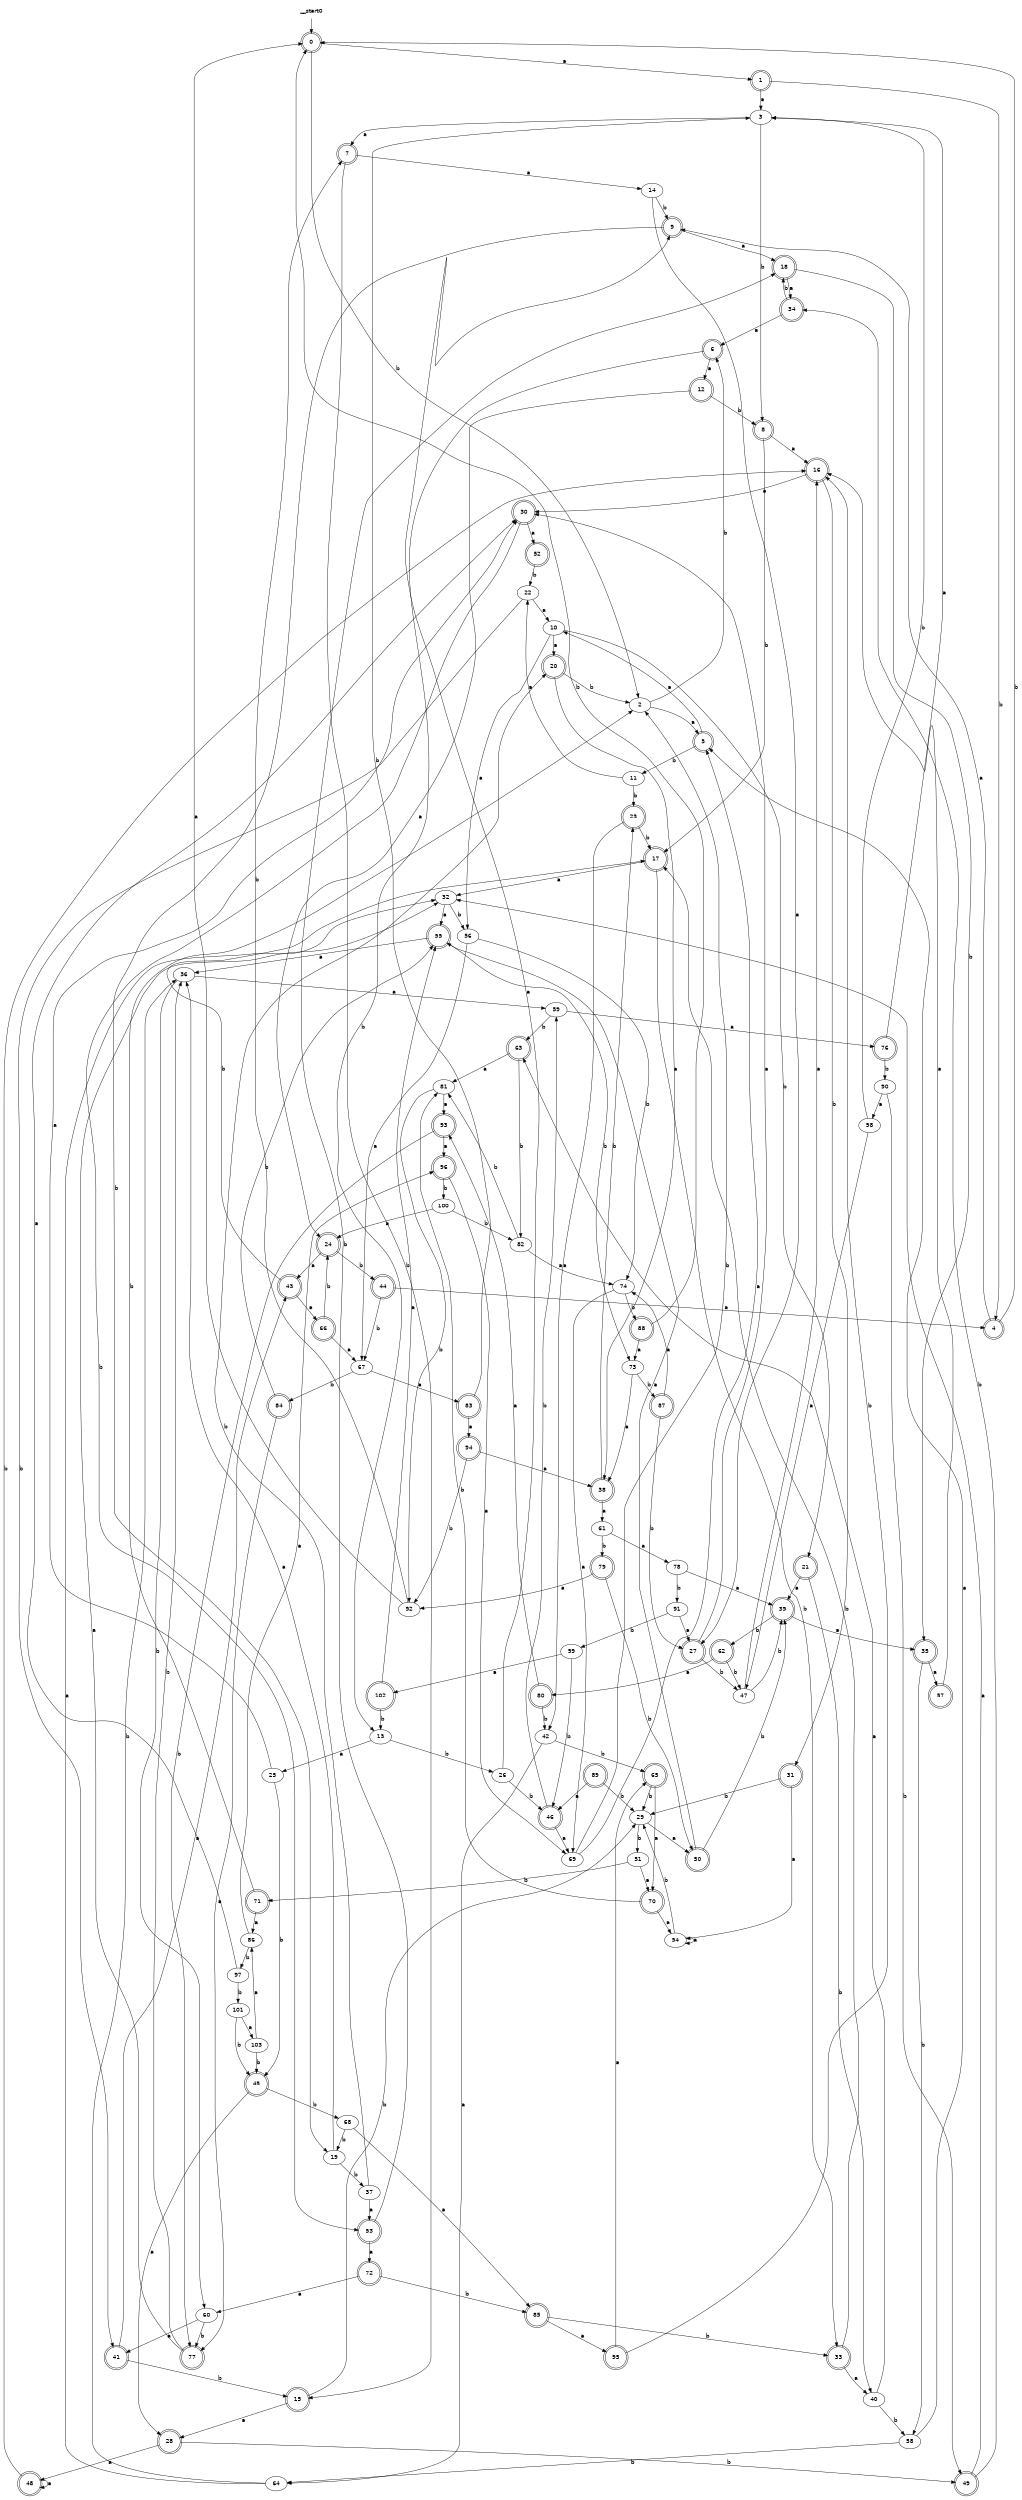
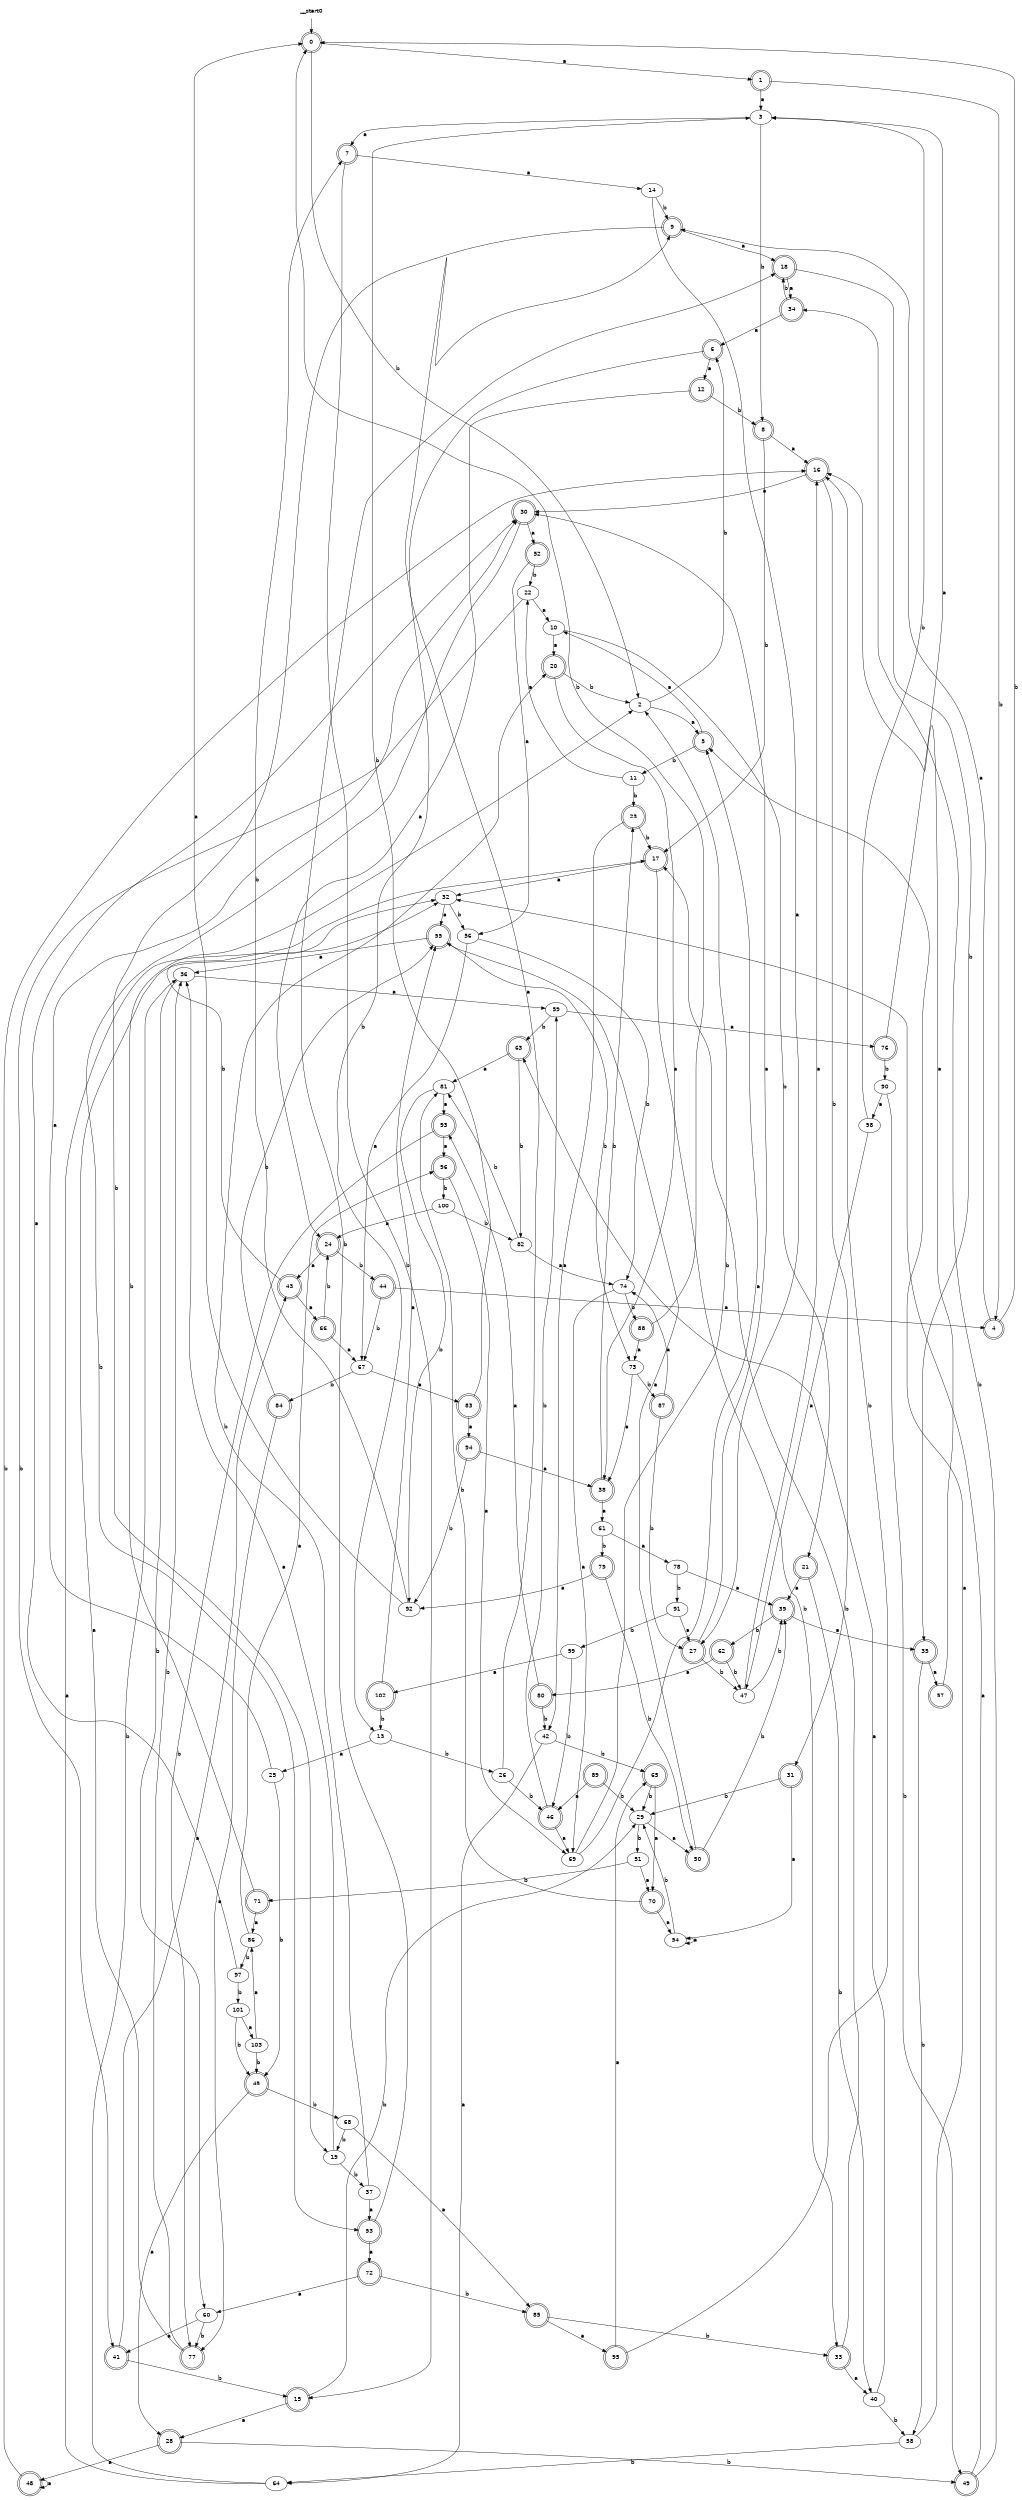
edge "10" -> "56": now "52" -> "56"
